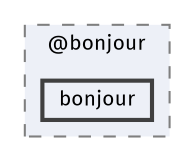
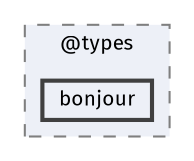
cluster "@bonjour": label "@bonjour" -> "@types"
